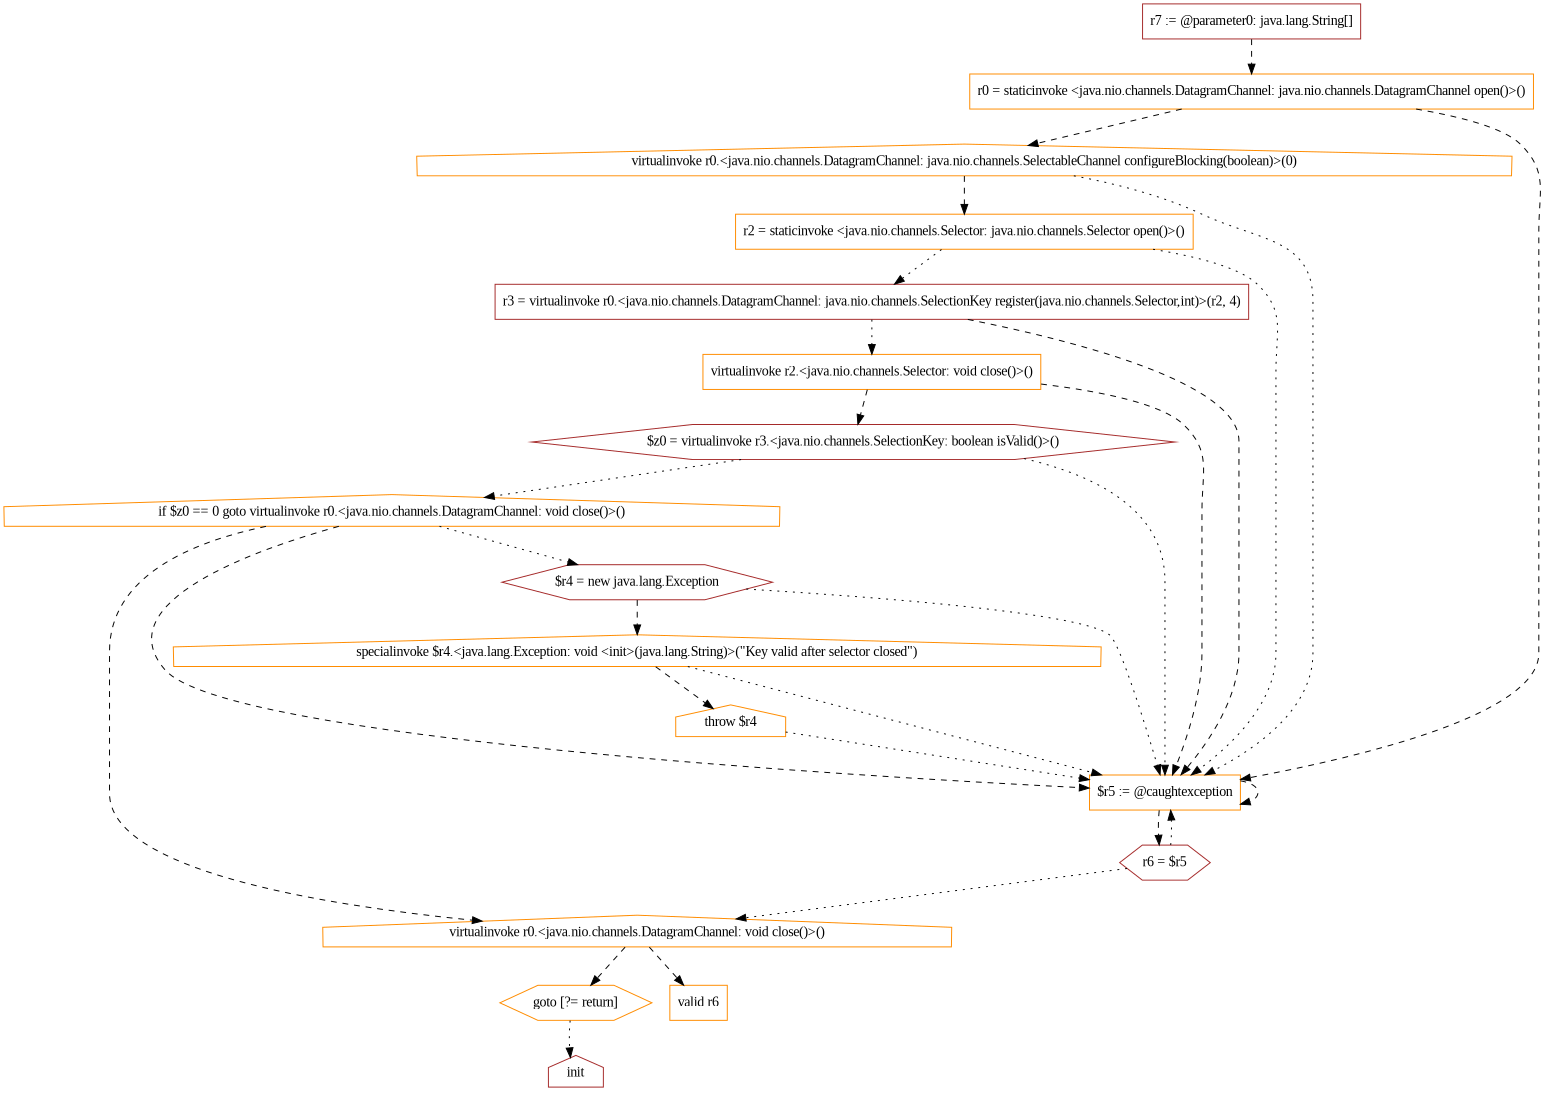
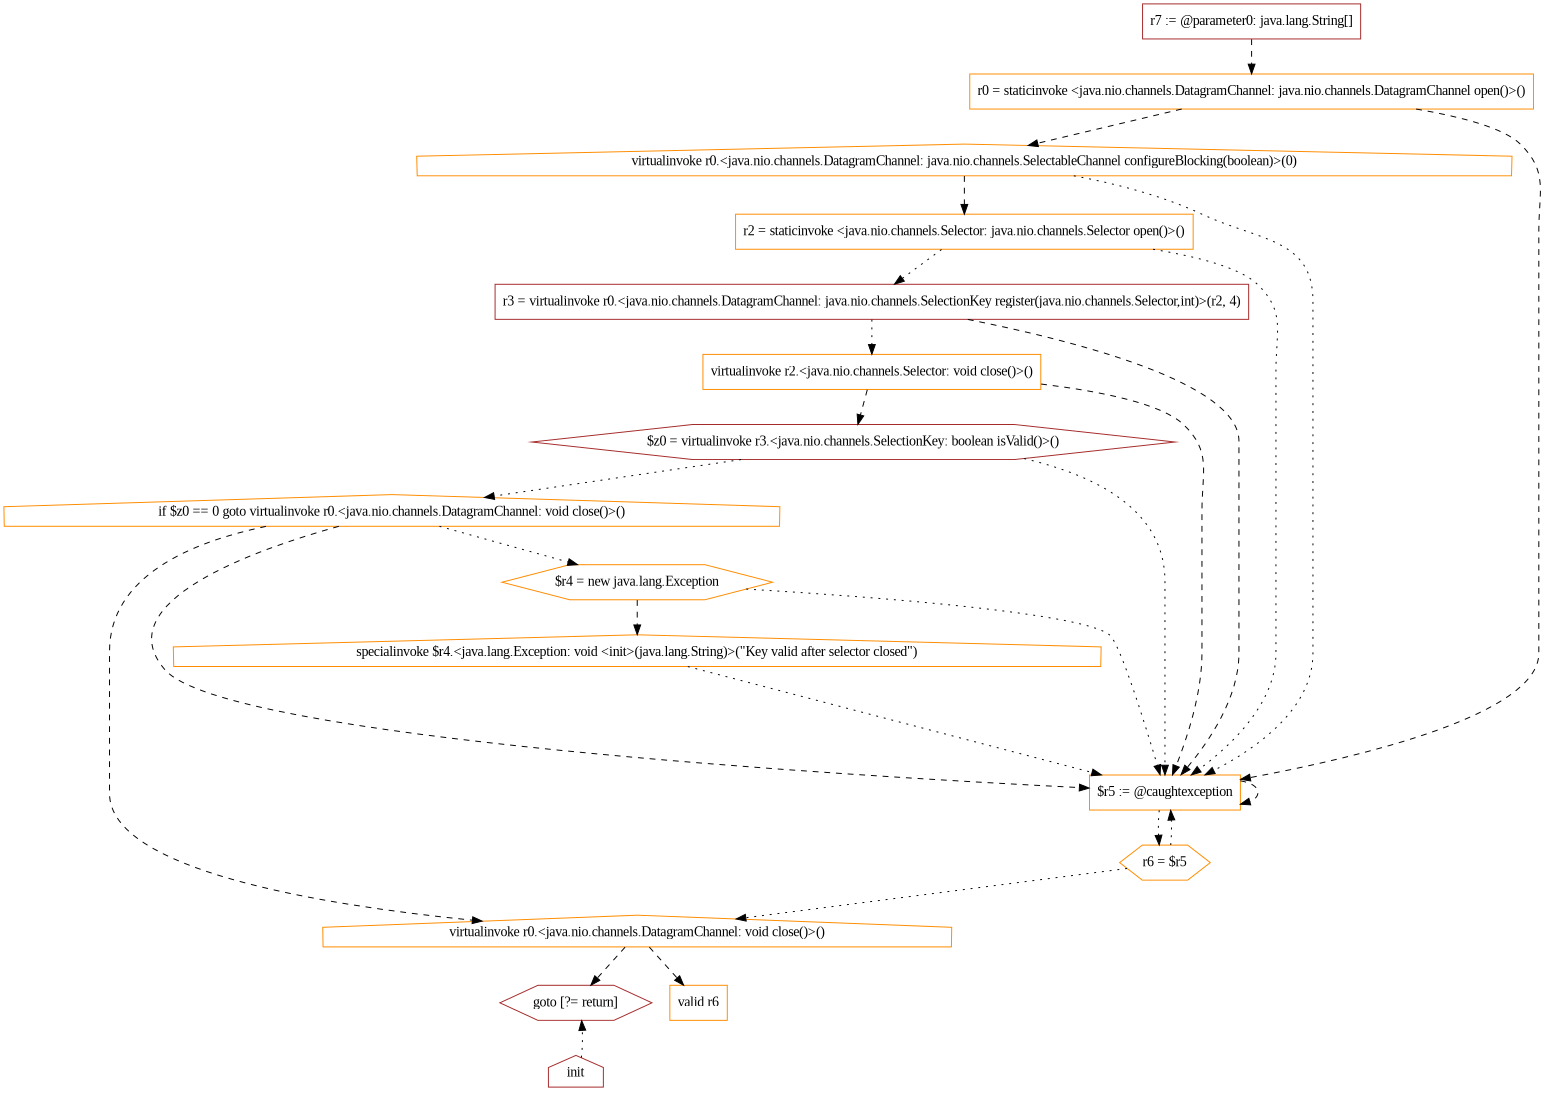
node "$r4 = new java.lang.Exception": color brown -> darkorange
node "throw $r4": removed
edge "$r5 := @caughtexception" -> "r6 = $r5": style dashed -> dotted
node "r6 = $r5": color brown -> darkorange
node "goto [?= return]": color darkorange -> brown
edge "goto [?= return]" -> "init": reversed
